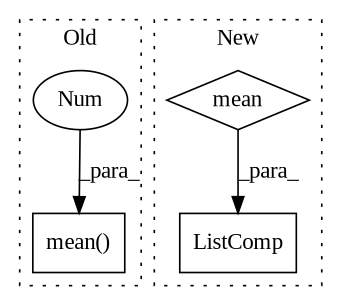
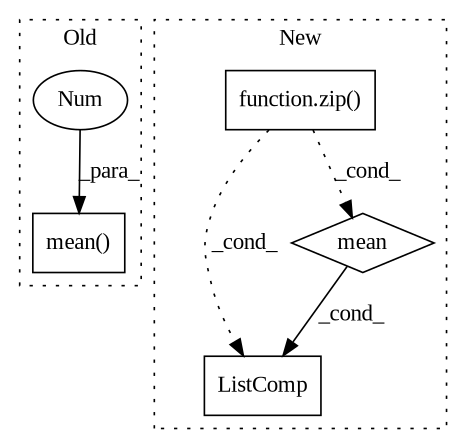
node "function.zip()": added
edge "mean" -> "ListComp": label "_para_" -> "_cond_"
